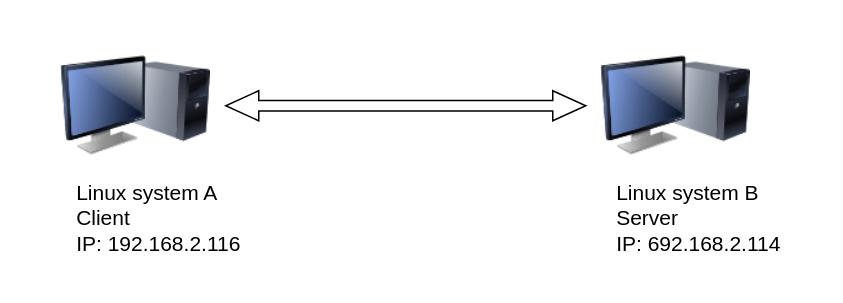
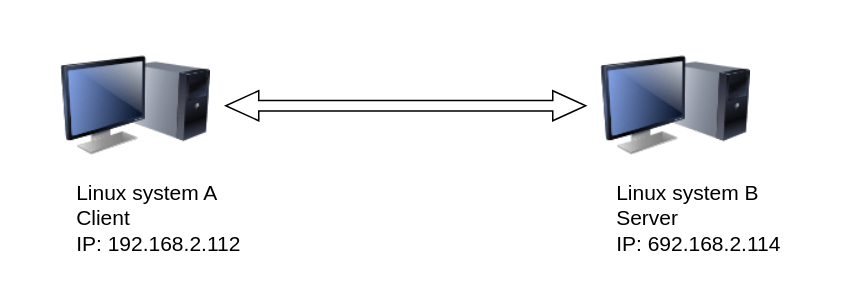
node "Linux system A Client IP: 192.168.2.116": label "Linux system A Client IP: 192.168.2.116" -> "Linux system A Client IP: 192.168.2.112"
